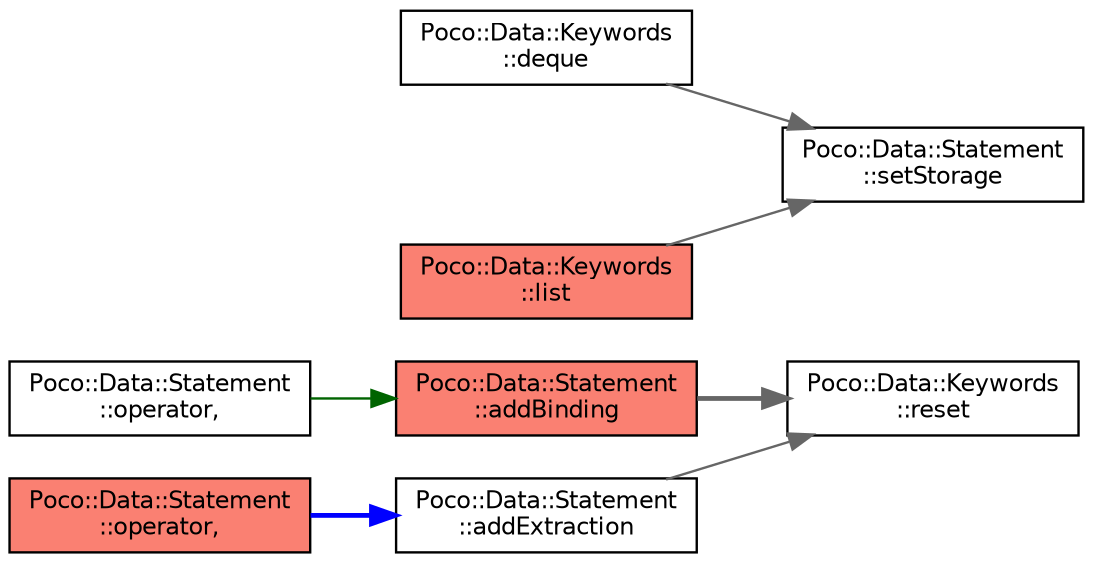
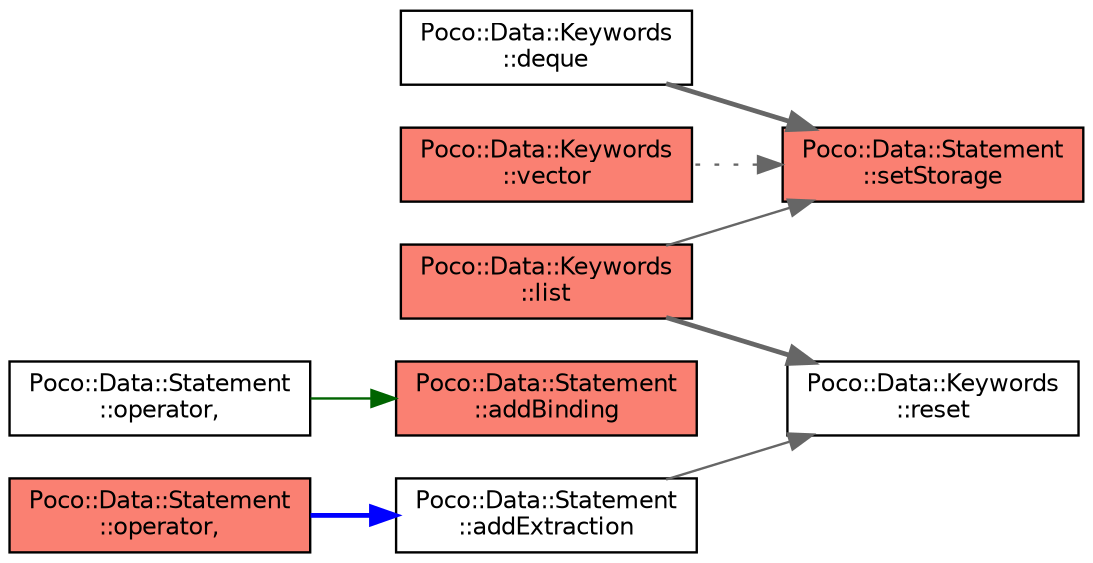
edge "Poco::Data::Keywords ::deque" -> "Poco::Data::Statement ::setStorage": style solid -> bold
node "Poco::Data::Keywords ::vector": added
node "Poco::Data::Statement ::setStorage": fillcolor white -> salmon
edge "Poco::Data::Statement ::addBinding" -> "Poco::Data::Keywords ::reset": now "Poco::Data::Keywords ::list" -> "Poco::Data::Keywords ::reset"
